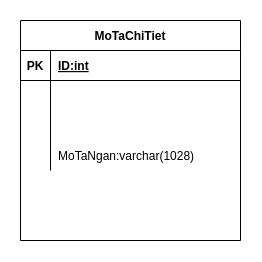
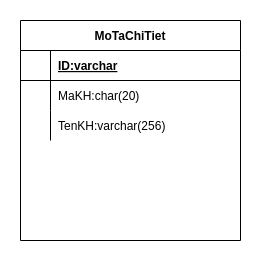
node "PK": removed
node "ID:int": label "ID:int" -> "ID:varchar"
node "MaKH:char(20)": added
node "TenKH:varchar(256)": added
node "MoTaNgan:varchar(1028)": removed
